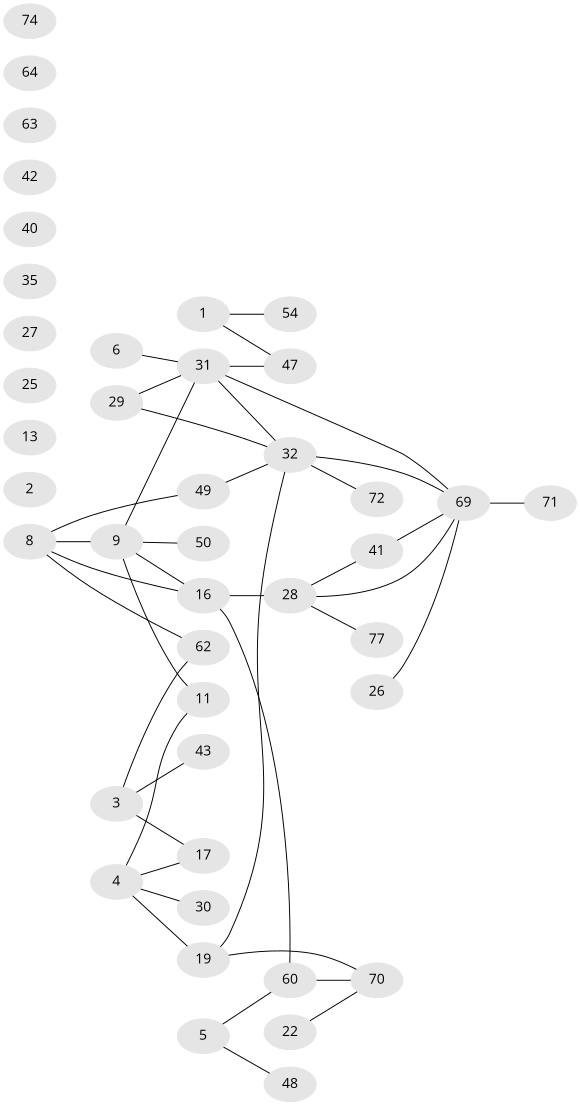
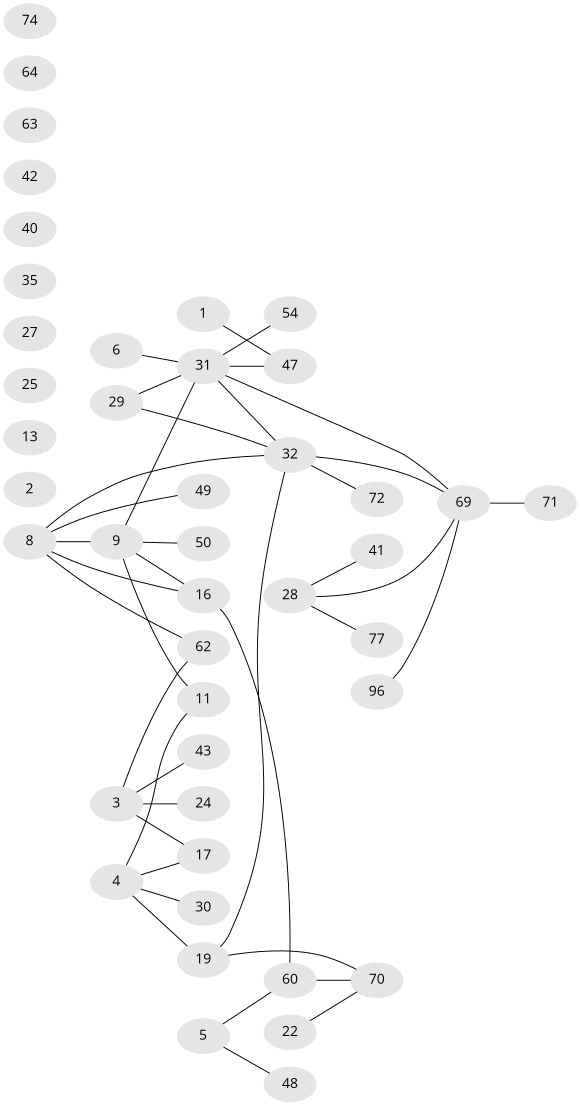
edge "1" -- "54": now "31" -- "54"
edge "32" -- "49": now "32" -- "8"
edge "69" -- "41": removed
edge "16" -- "28": removed
node "26": label "26" -> "96"
node "24": added
